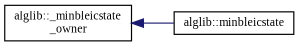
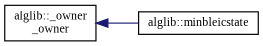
node "alglib::_minbleicstate _owner": label "alglib::_minbleicstate _owner" -> "alglib::_owner _owner"
